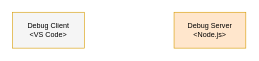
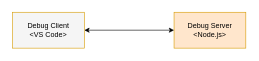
edge "Debug Client <VS Code>" -- "Debug Server <Node.js>": added
